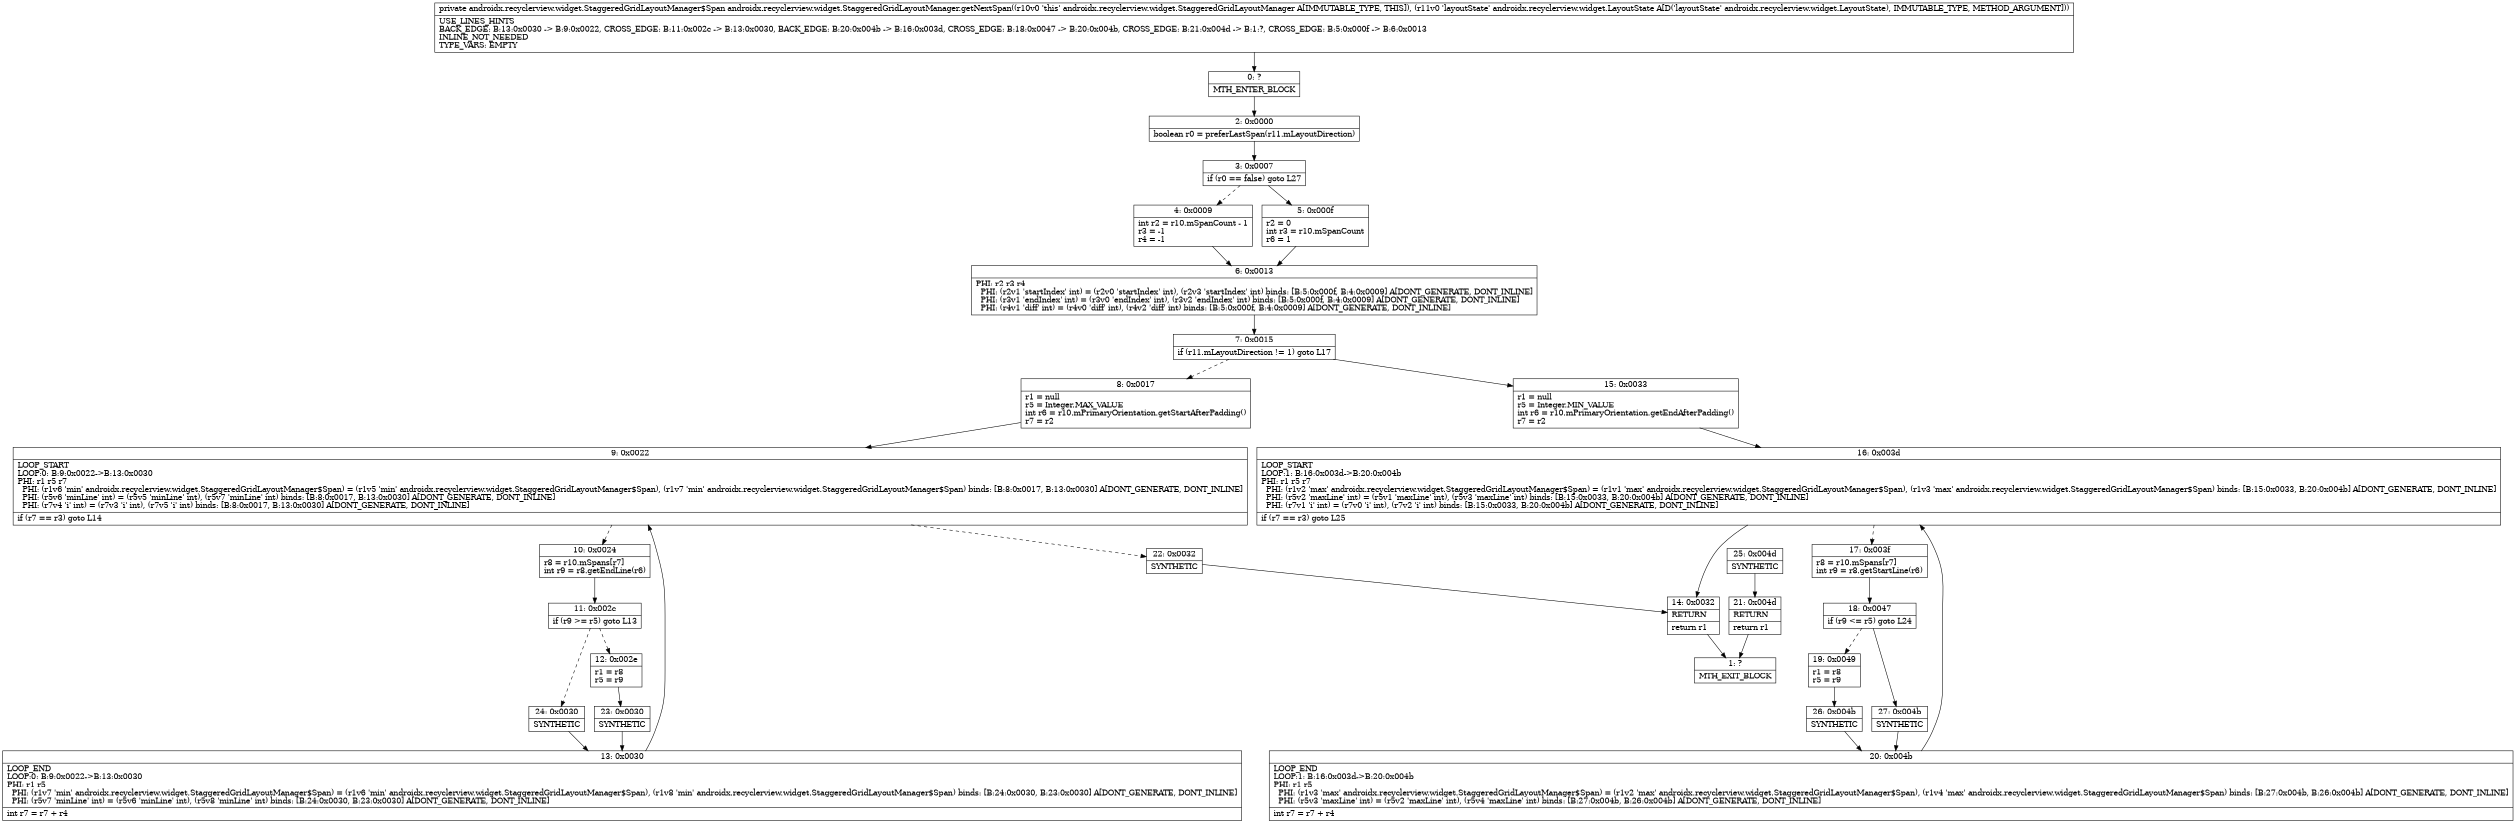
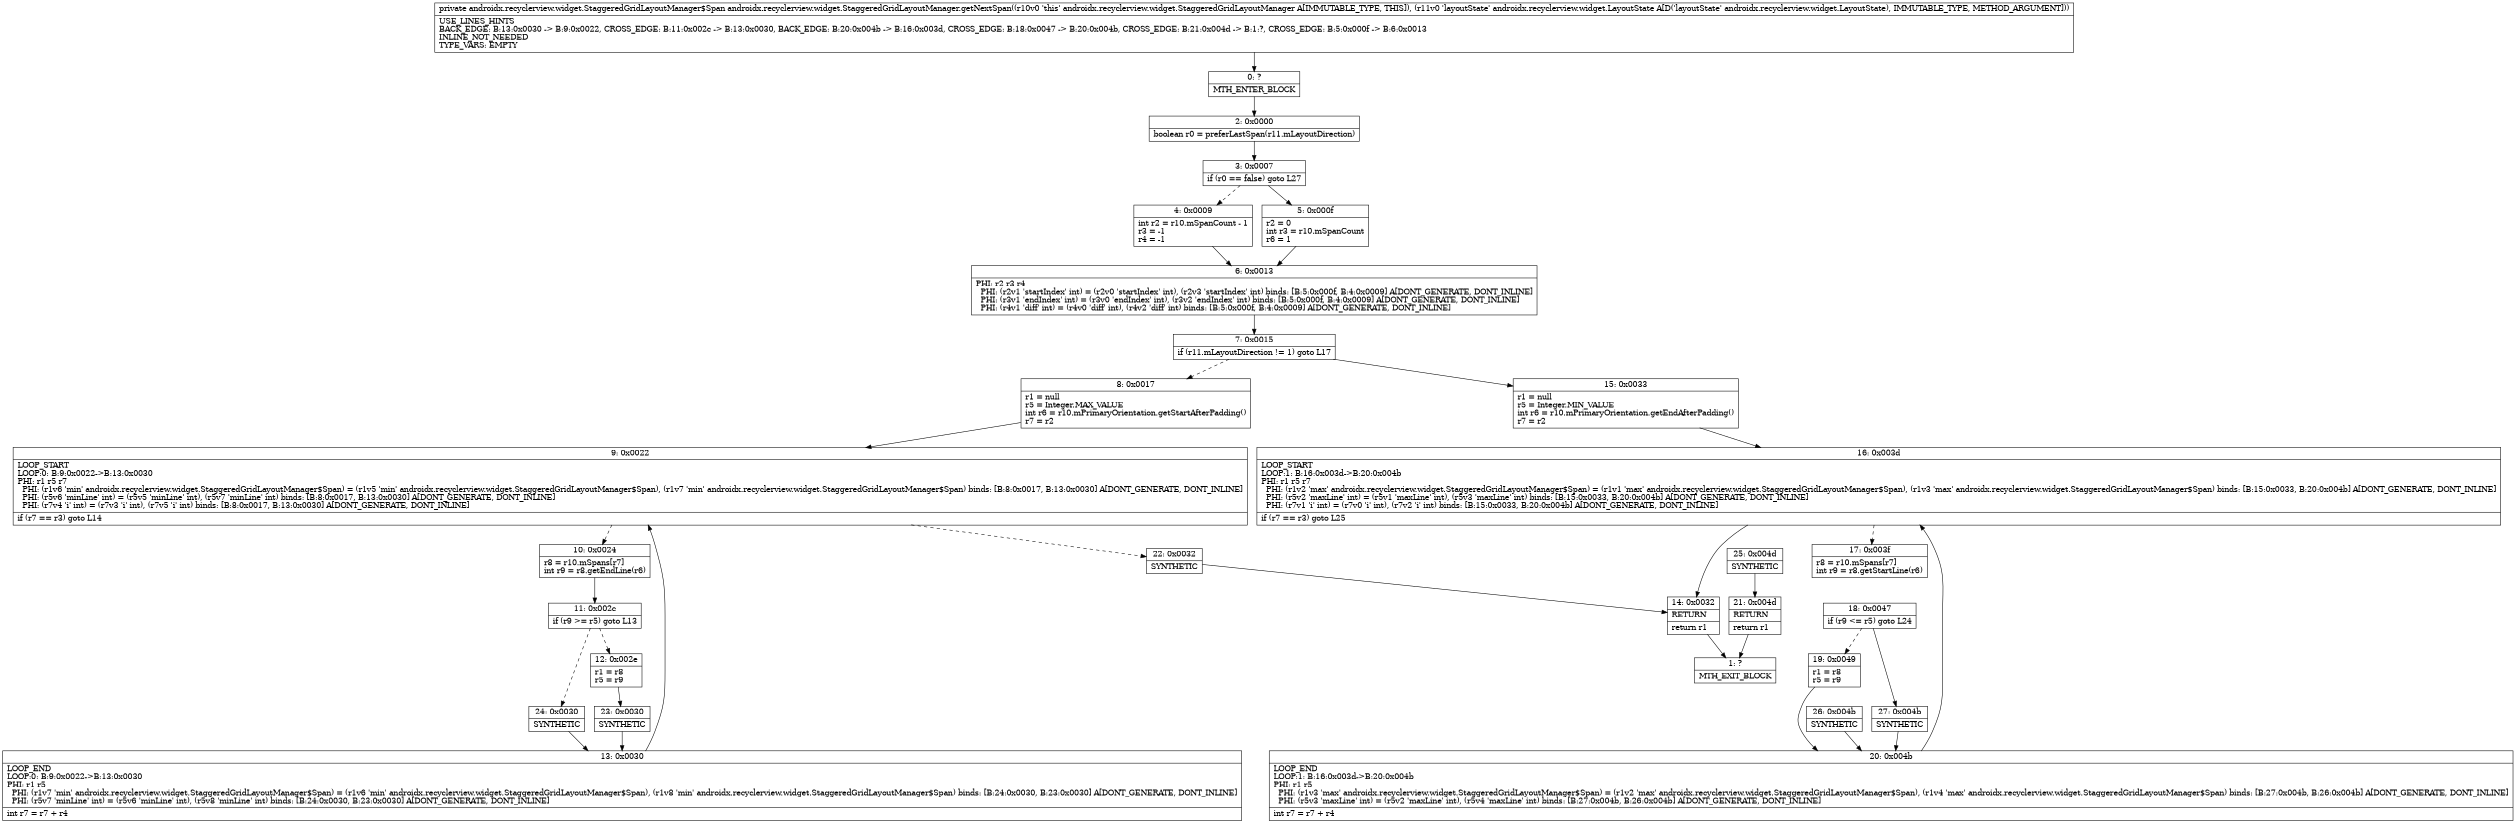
edge "17: 0x003f" -> "18: 0x0047": removed
edge "19: 0x0049" -> "26: 0x004b": now "19: 0x0049" -> "20: 0x004b"
